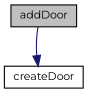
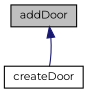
edge "addDoor" -> "createDoor": reversed
